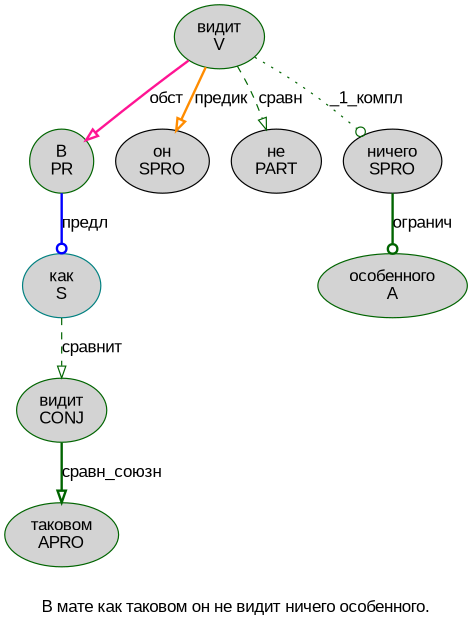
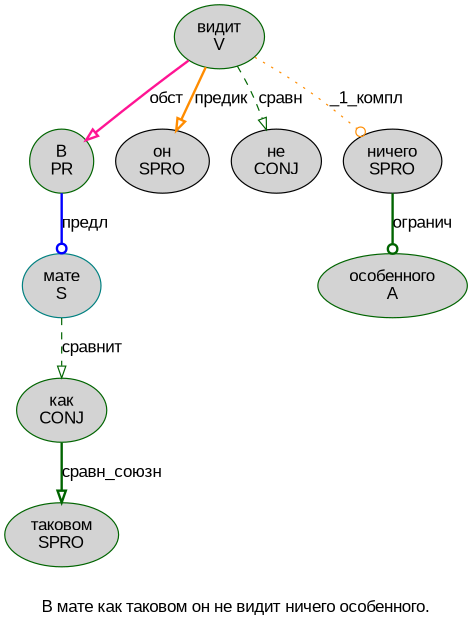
edge "видит V" -> "ничего SPRO": color darkgreen -> darkorange
node "не PART": label "не PART" -> "не CONJ"
node "как S": label "как S" -> "мате S"
node "видит CONJ": label "видит CONJ" -> "как CONJ"
node "таковом APRO": label "таковом APRO" -> "таковом SPRO"
